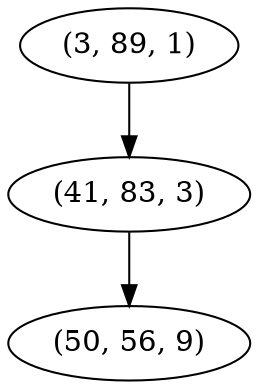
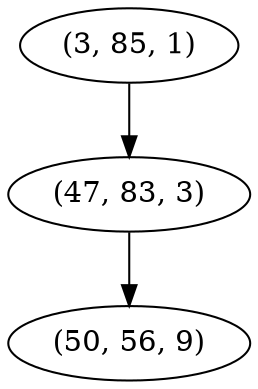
node "(3, 89, 1)": label "(3, 89, 1)" -> "(3, 85, 1)"
node "(41, 83, 3)": label "(41, 83, 3)" -> "(47, 83, 3)"
